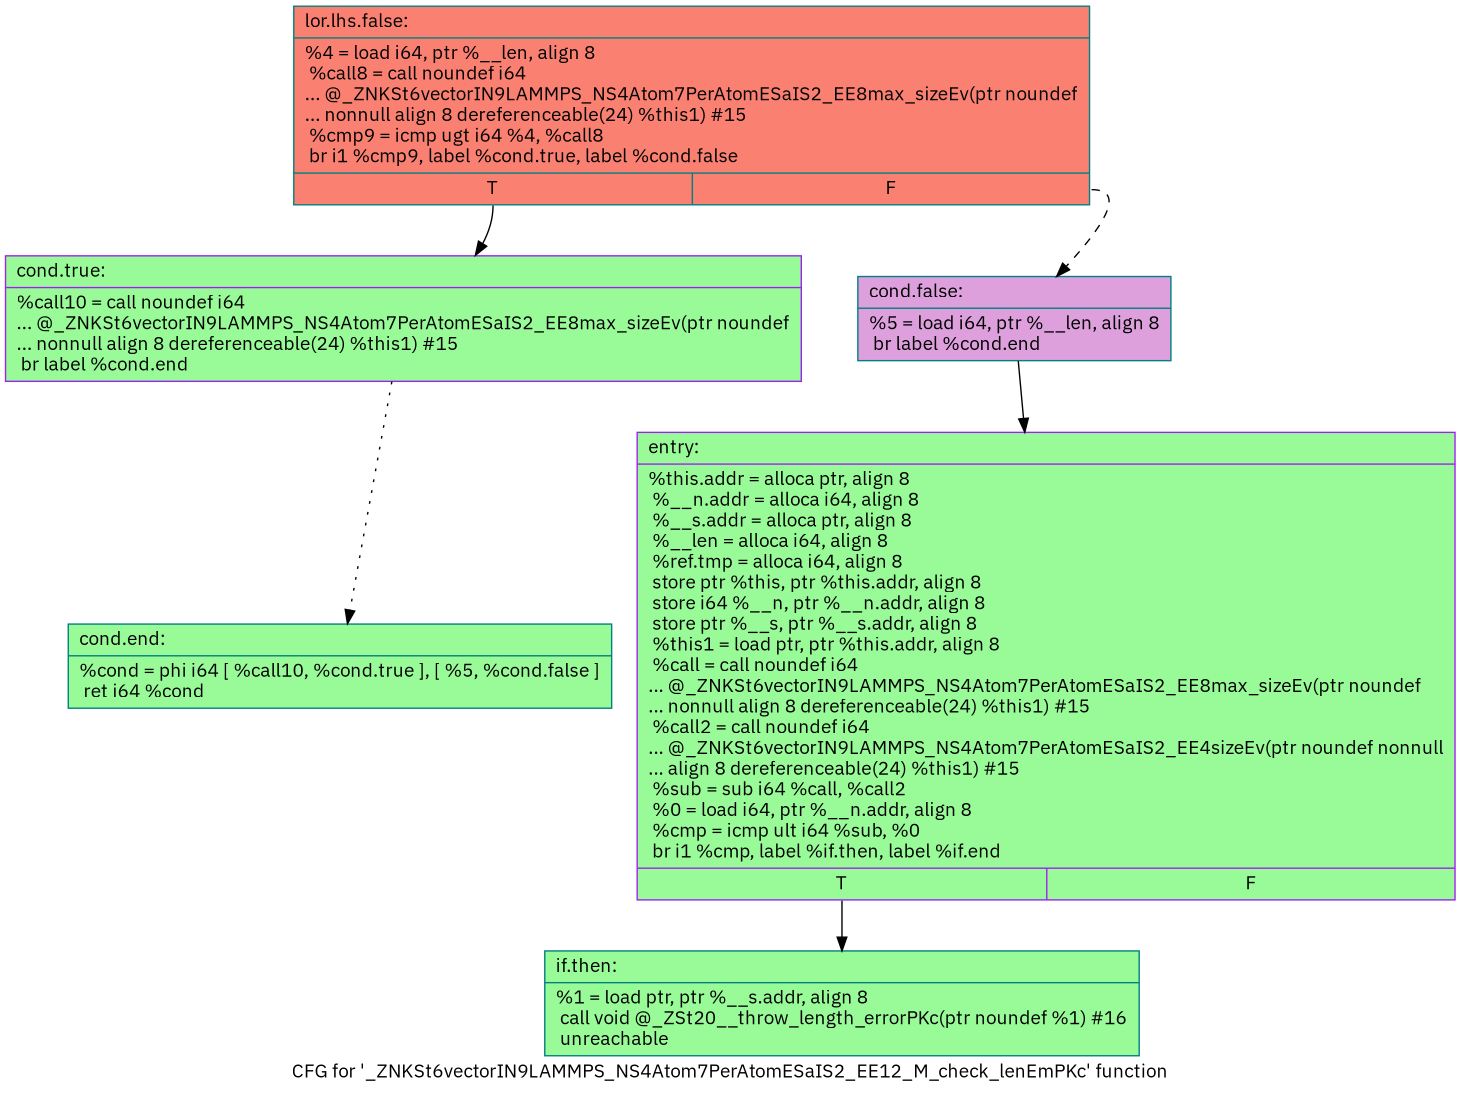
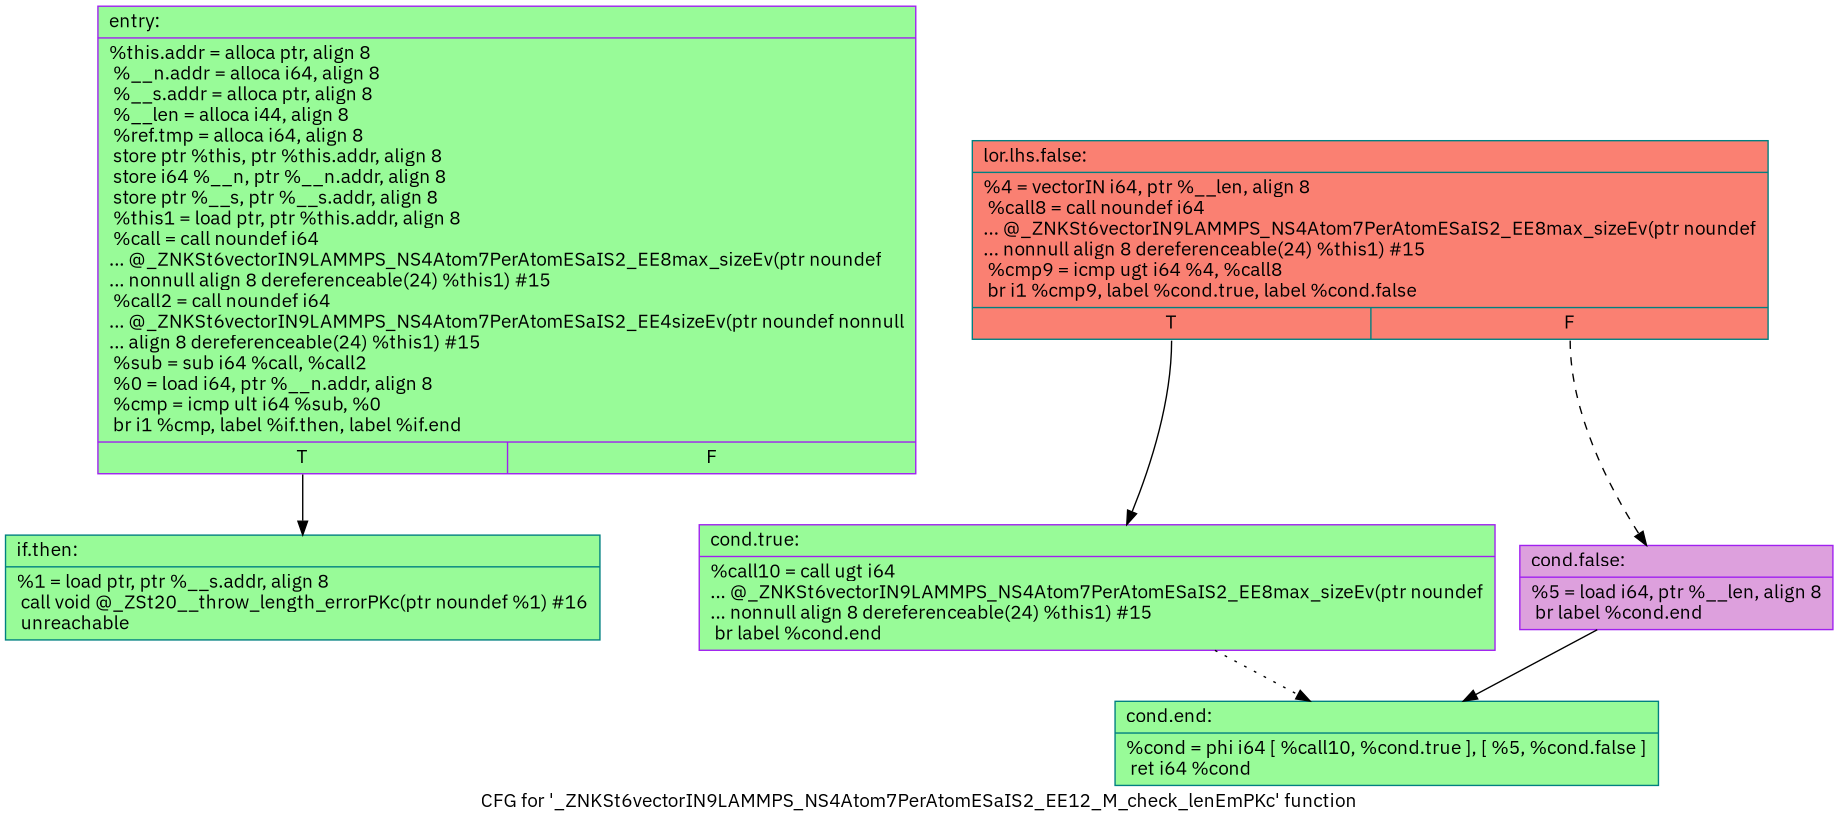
node "lor.lhs.false:": text "%4 = load i64, ptr %__len, align 8" -> "%4 = vectorIN i64, ptr %__len, align 8"
node "cond.true:": text "%call10 = call noundef i64" -> "%call10 = call ugt i64"
node "cond.false:": color teal -> purple
edge "cond.false:" -> "entry:": now "cond.false:" -> "cond.end:"
node "entry:": text "%__len = alloca i64, align 8" -> "%__len = alloca i44, align 8"
